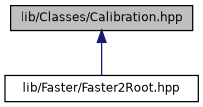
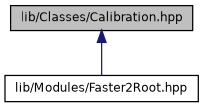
node "lib/Faster/Faster2Root.hpp": label "lib/Faster/Faster2Root.hpp" -> "lib/Modules/Faster2Root.hpp"
